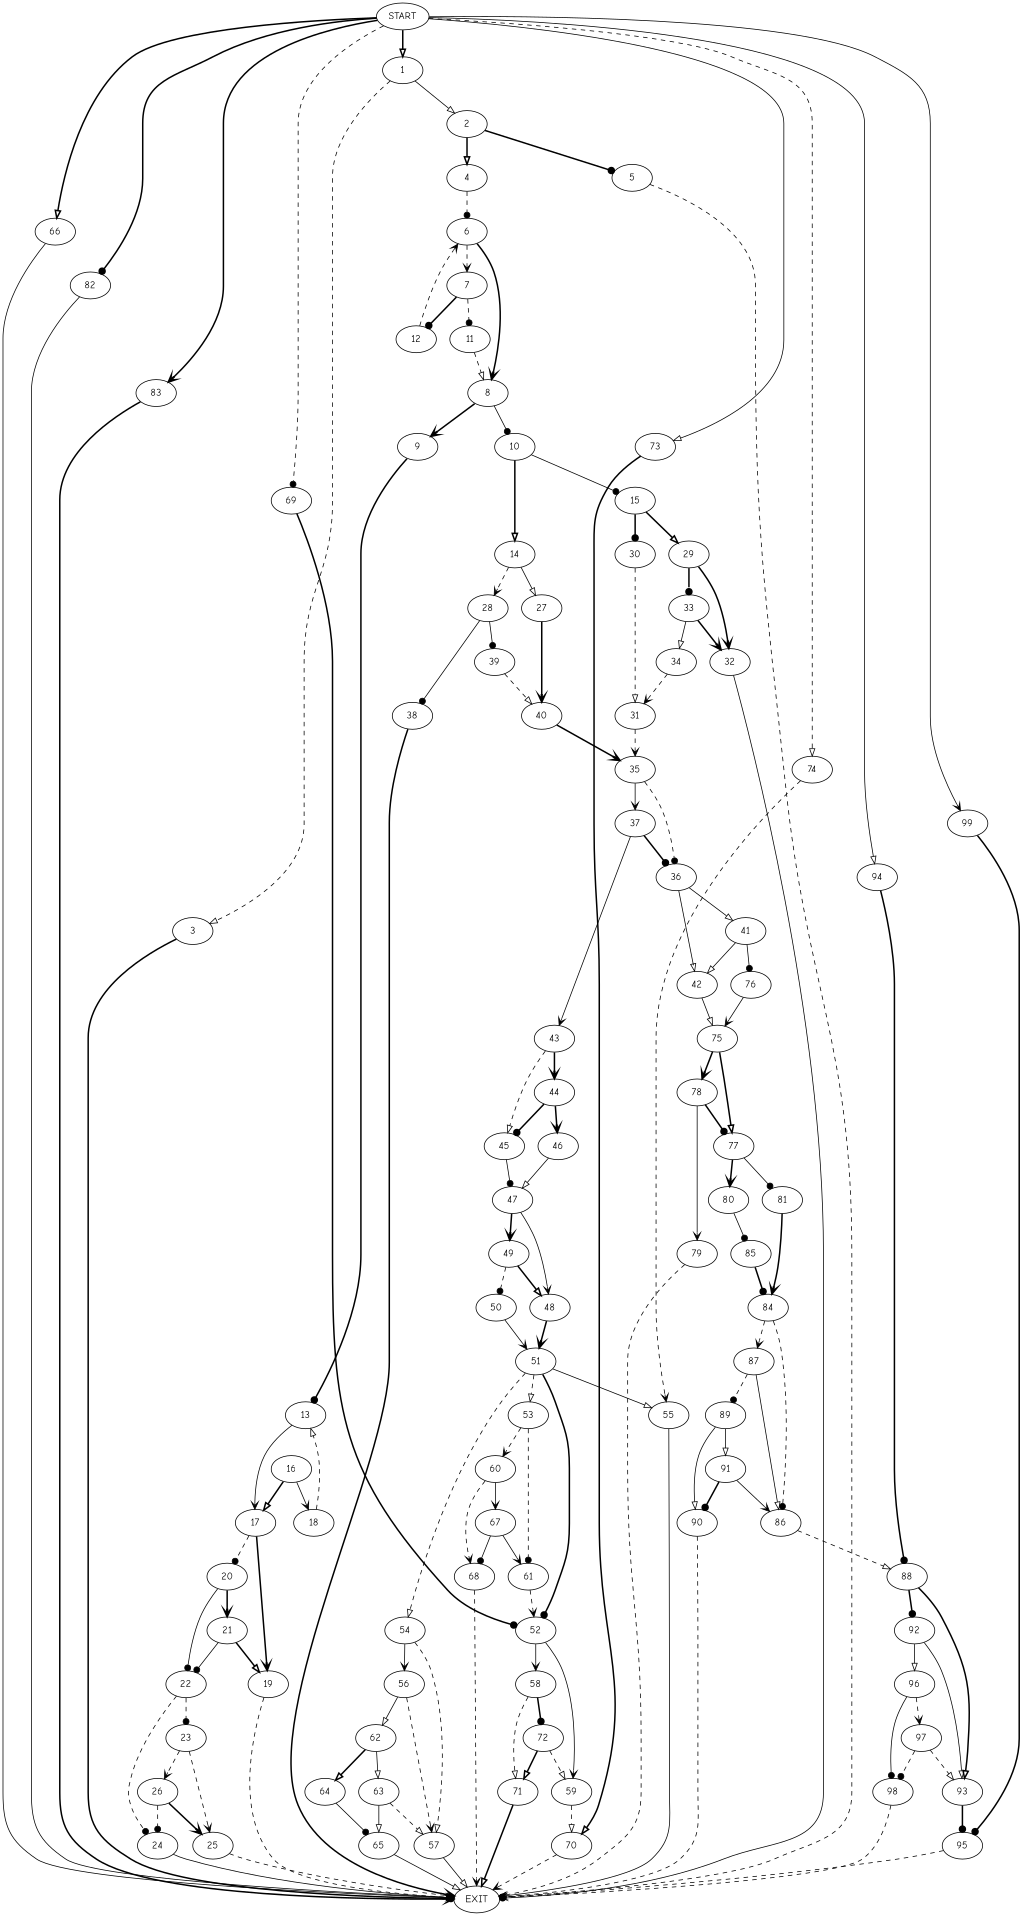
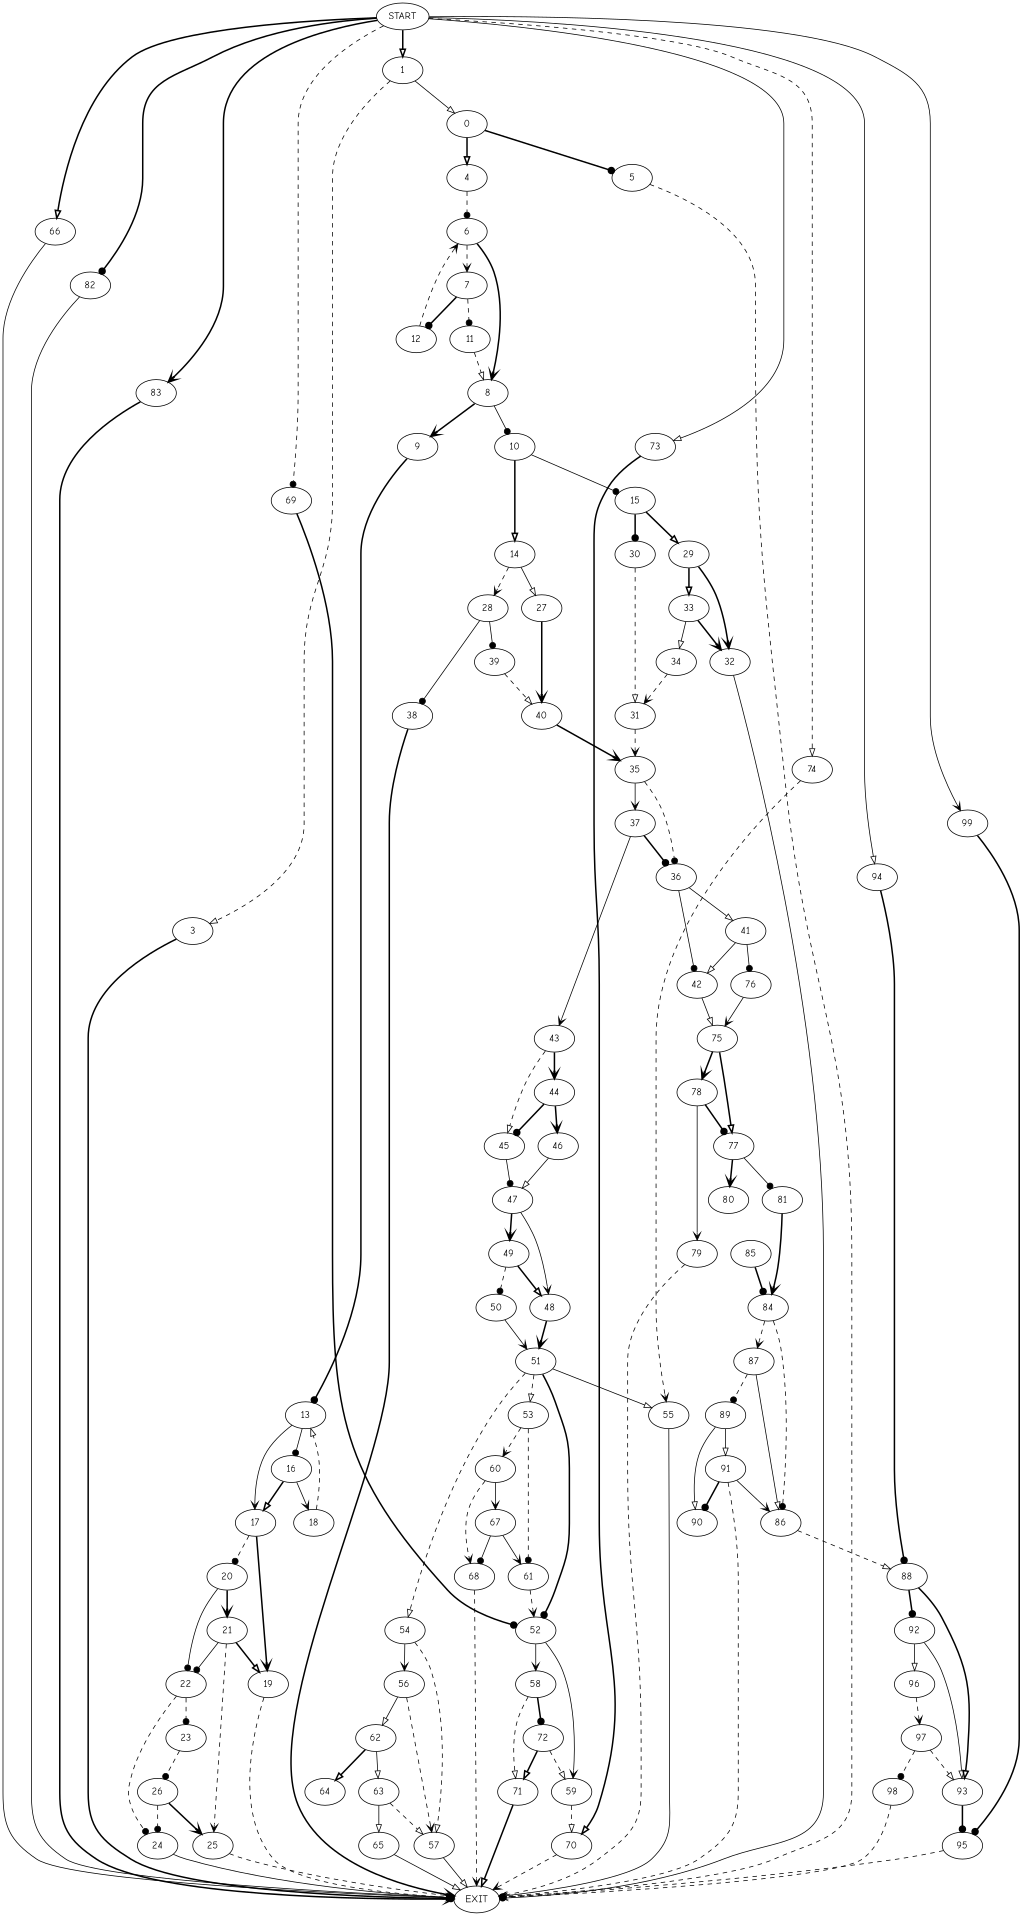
node "2": label "2" -> "0"
edge "29" -> "33": arrowhead dot -> onormal
edge "36" -> "42": arrowhead onormal -> dot
edge "80" -> "85": removed
edge "13" -> "16": added
edge "96" -> "98": removed
edge "23" -> "26": arrowhead vee -> dot
edge "23" -> "25": now "21" -> "25"
edge "90" -> "EXIT": now "91" -> "EXIT"
edge "64" -> "65": removed
